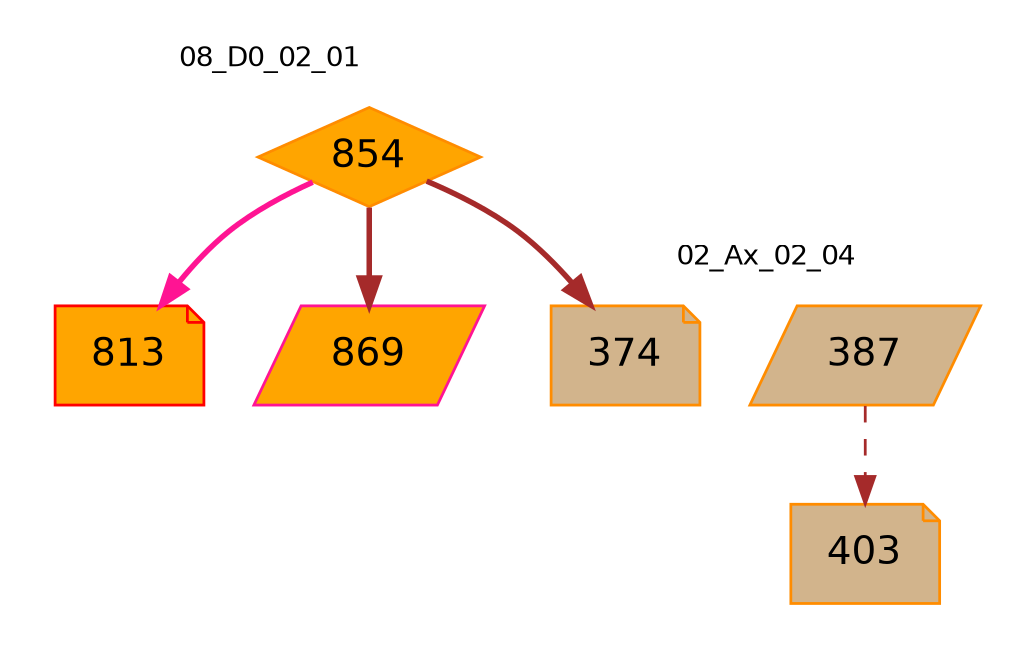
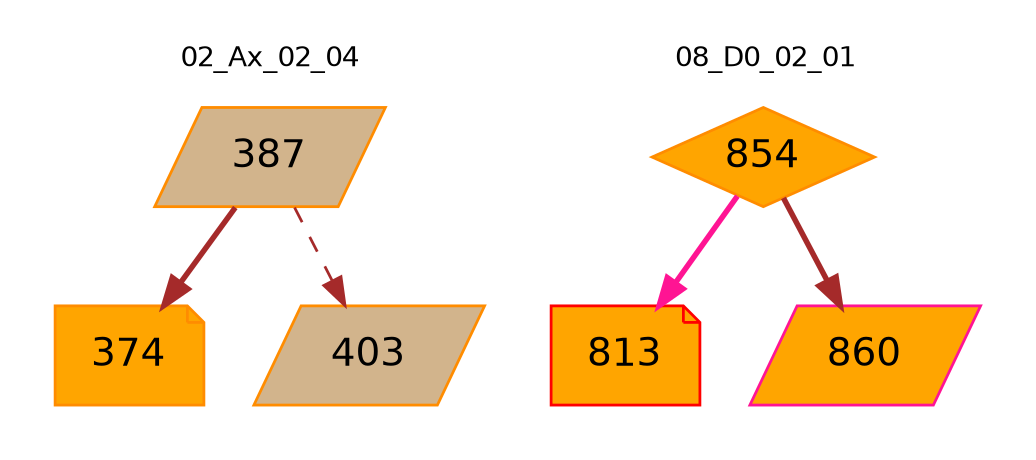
edge "854" -> "374": now "387" -> "374"
node "869": label "869" -> "860"
node "374": fillcolor tan -> orange
node "403": shape note -> parallelogram
